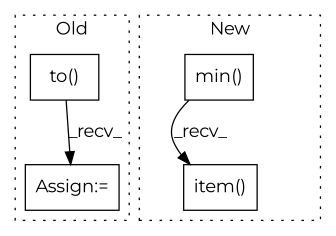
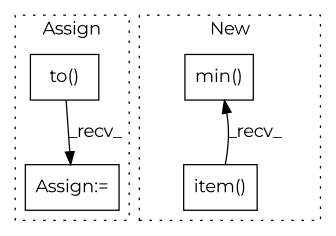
cluster "Old": label "Old" -> "Assign"
edge "min()" -> "item()": reversed
